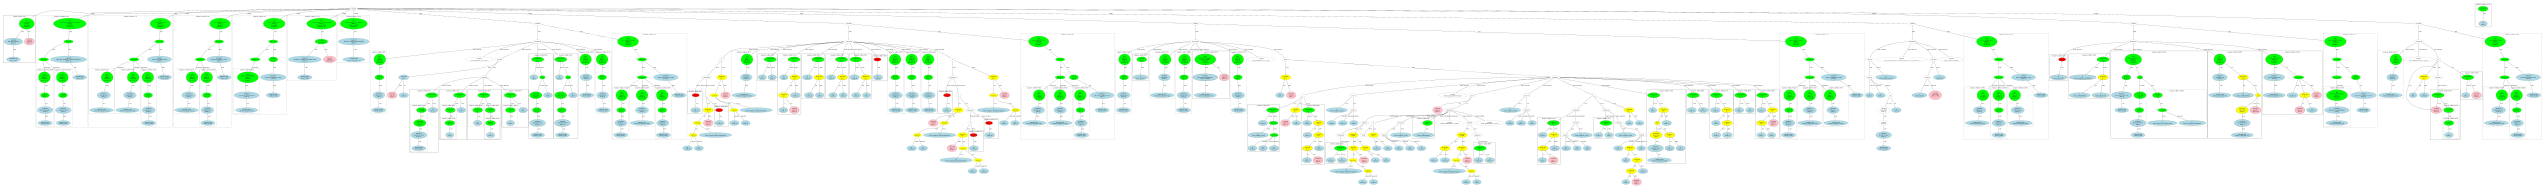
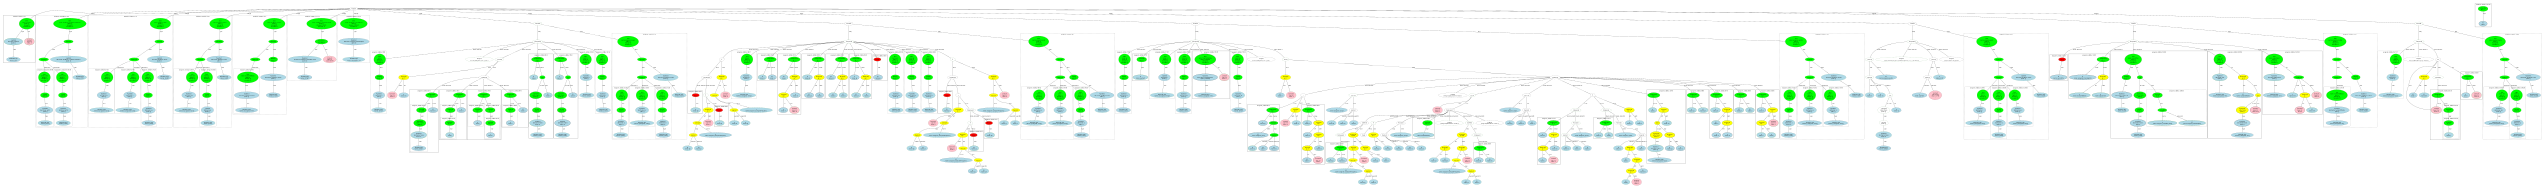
node "BinaryOp op: !=": fillcolor lightblue -> yellow
